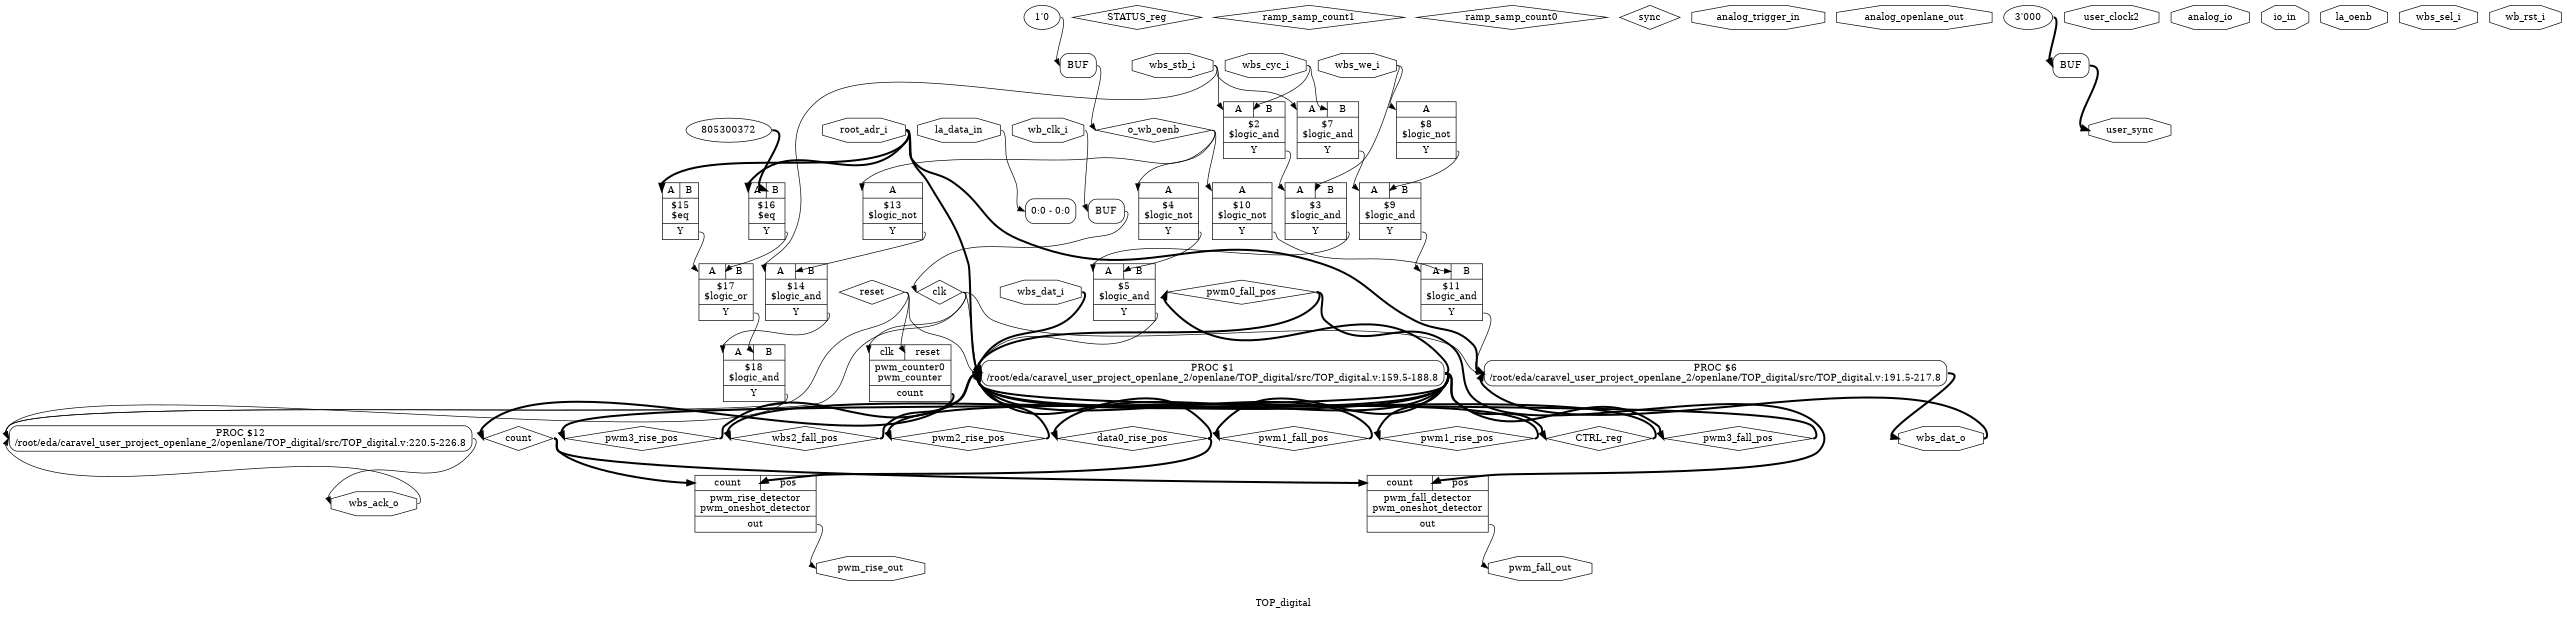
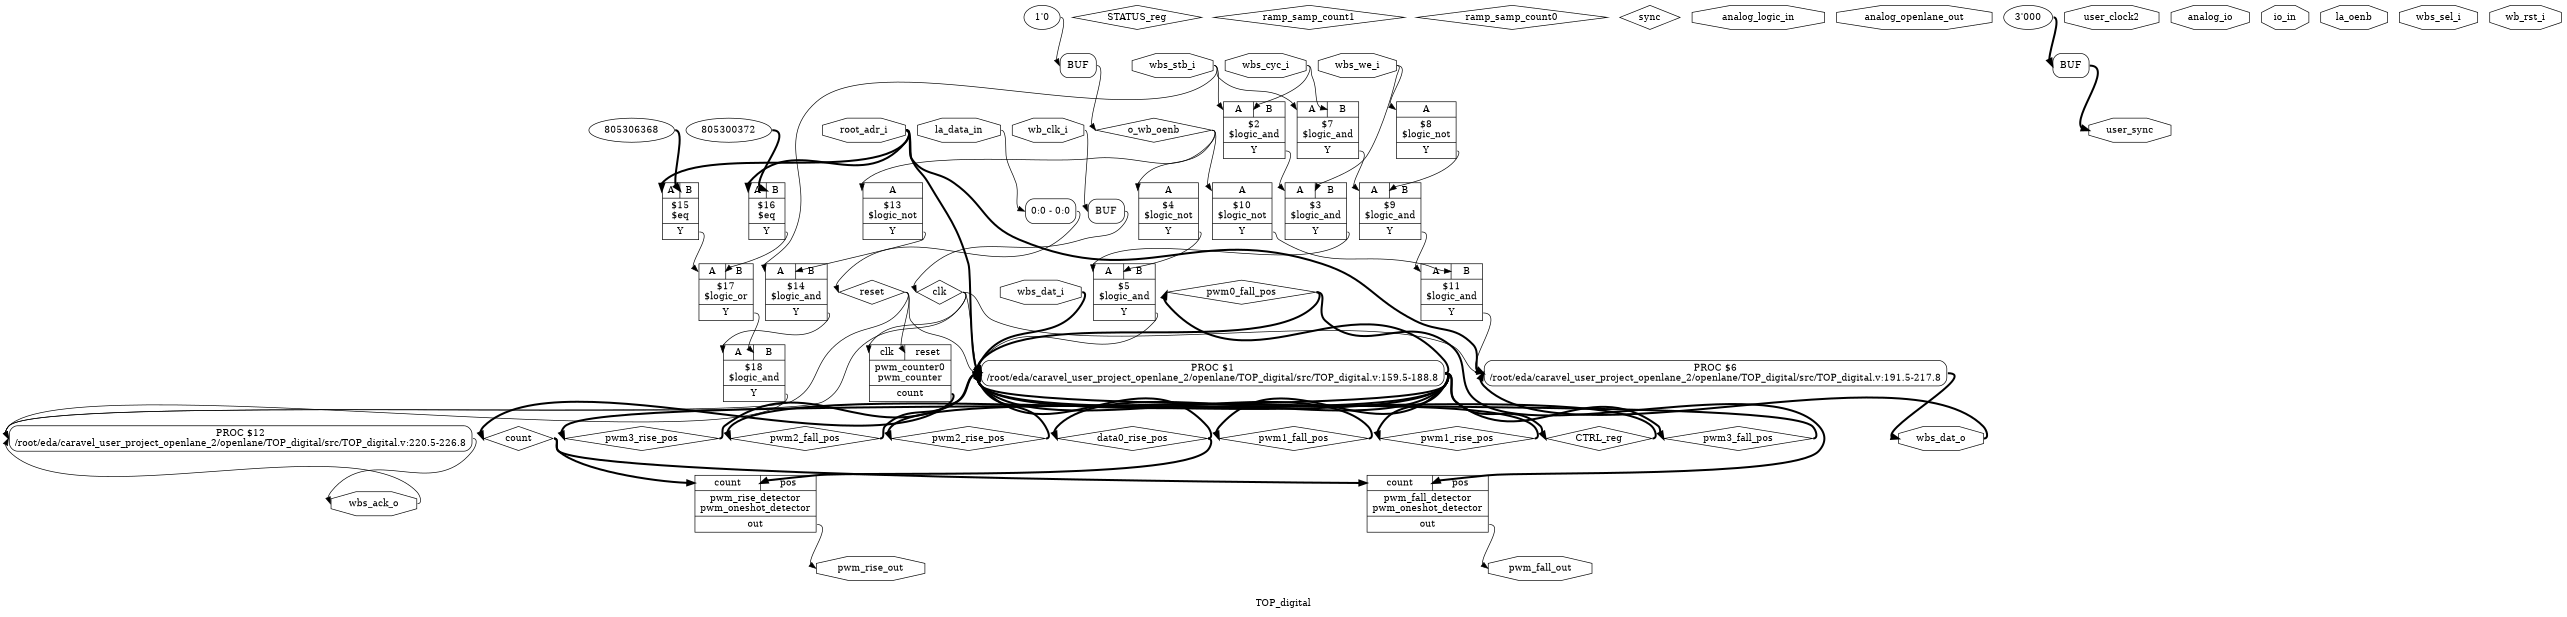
node "analog_trigger_in": label "analog_trigger_in" -> "analog_logic_in"
node "805306368": added
edge "0:0 - 0:0" -> "reset": added
node "wbs2_fall_pos": label "wbs2_fall_pos" -> "pwm2_fall_pos"
